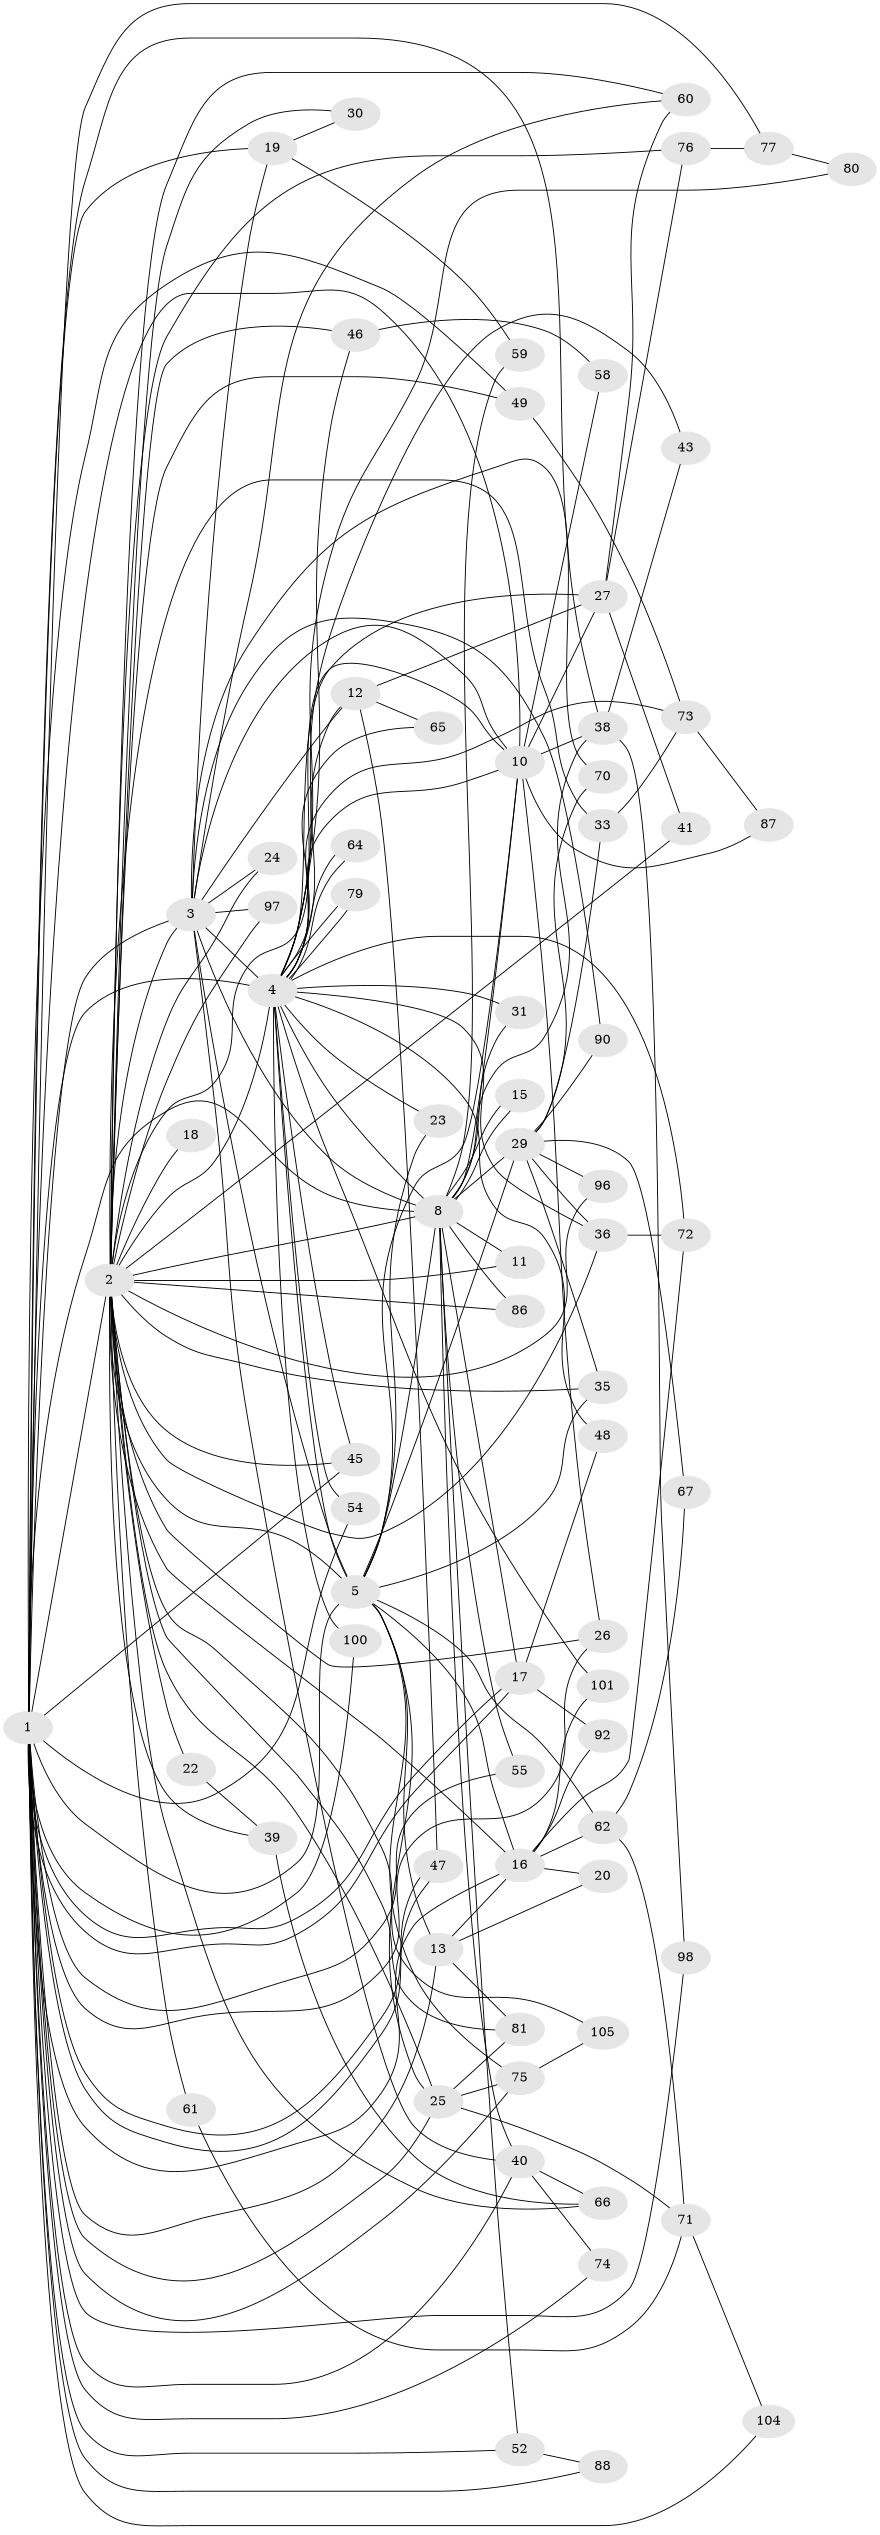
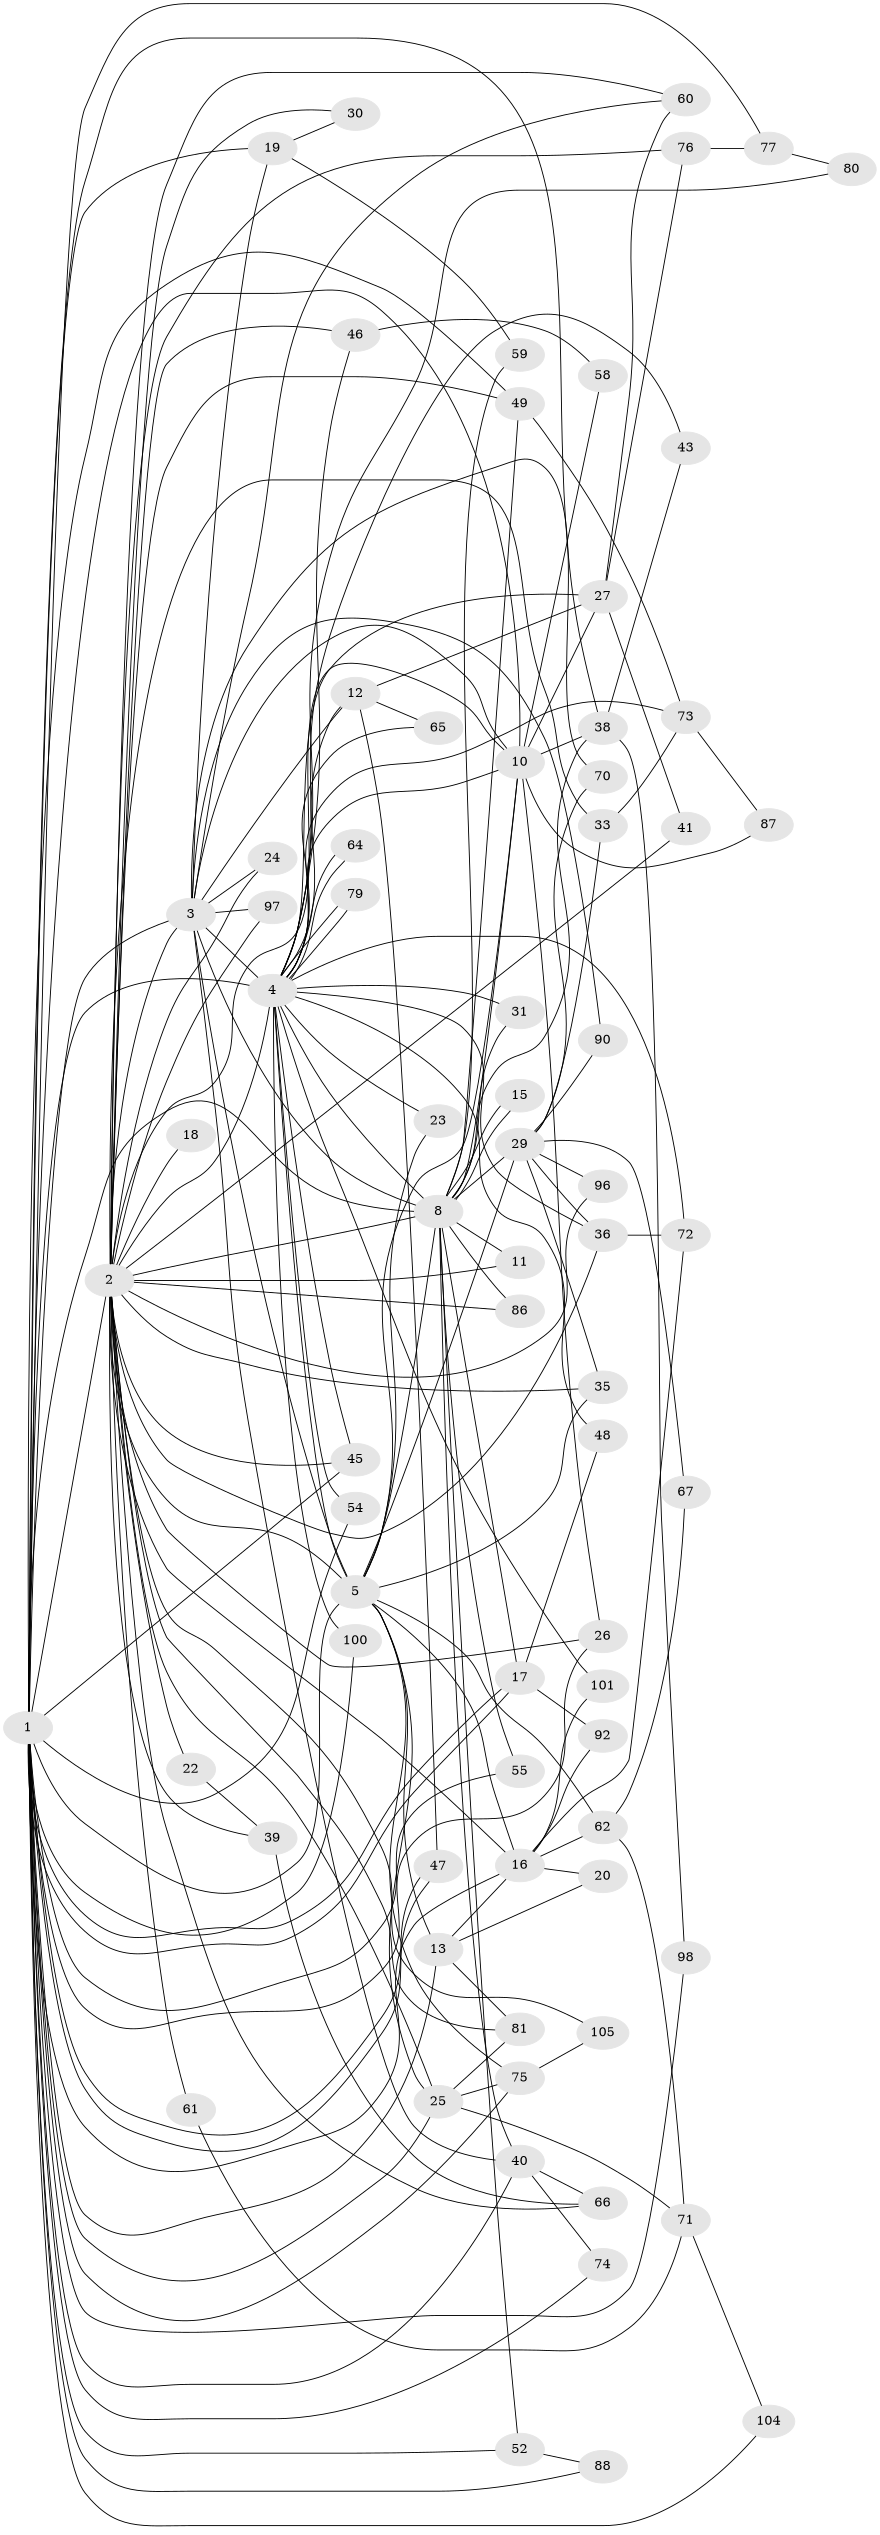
edge "49" -- "8": added
